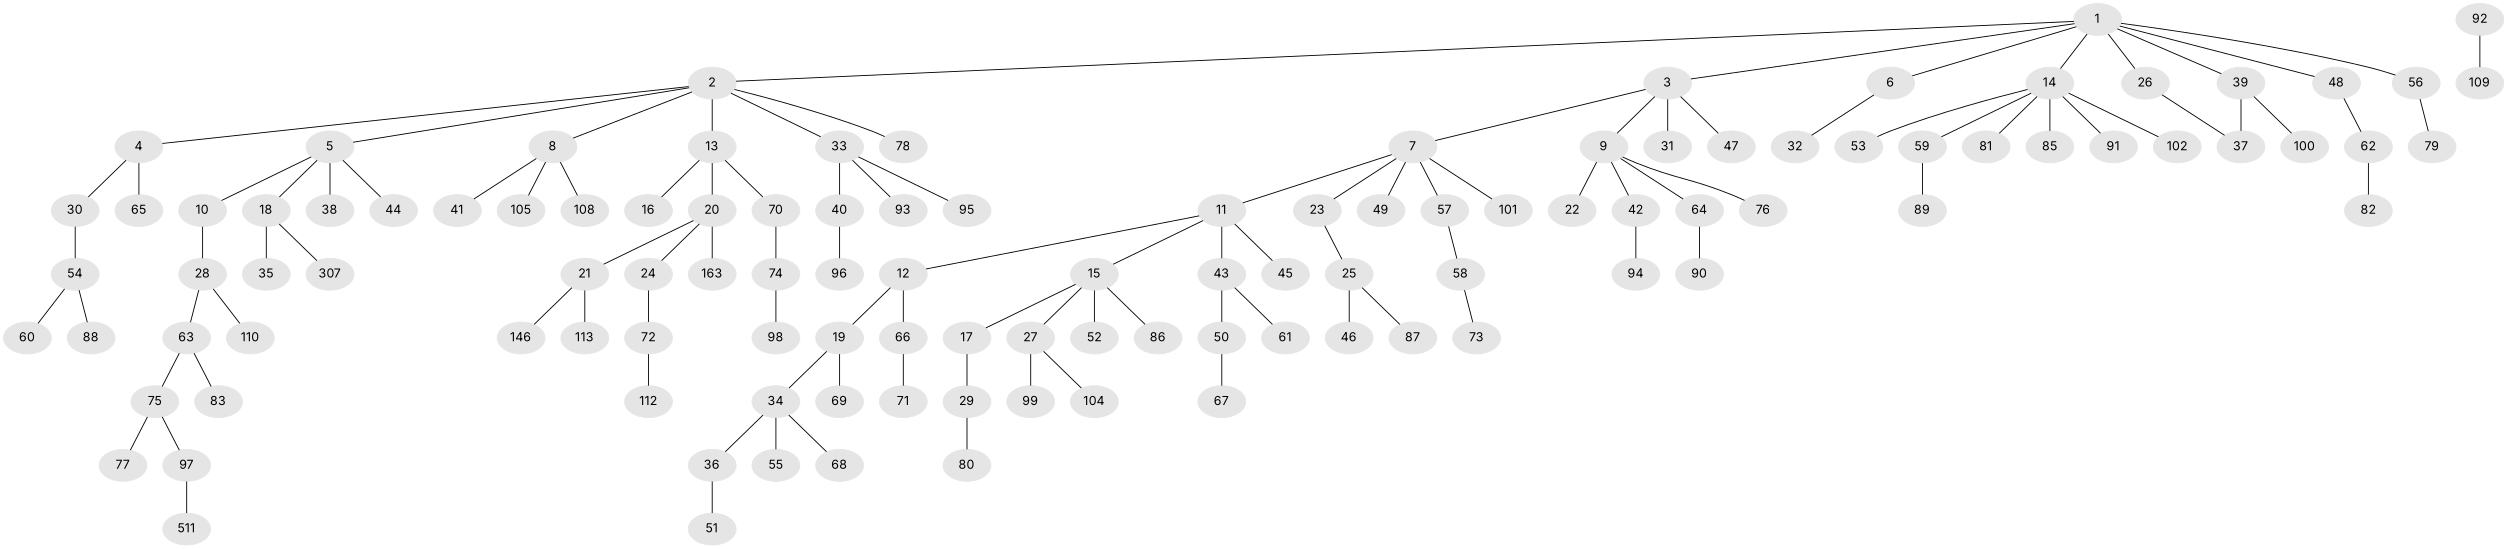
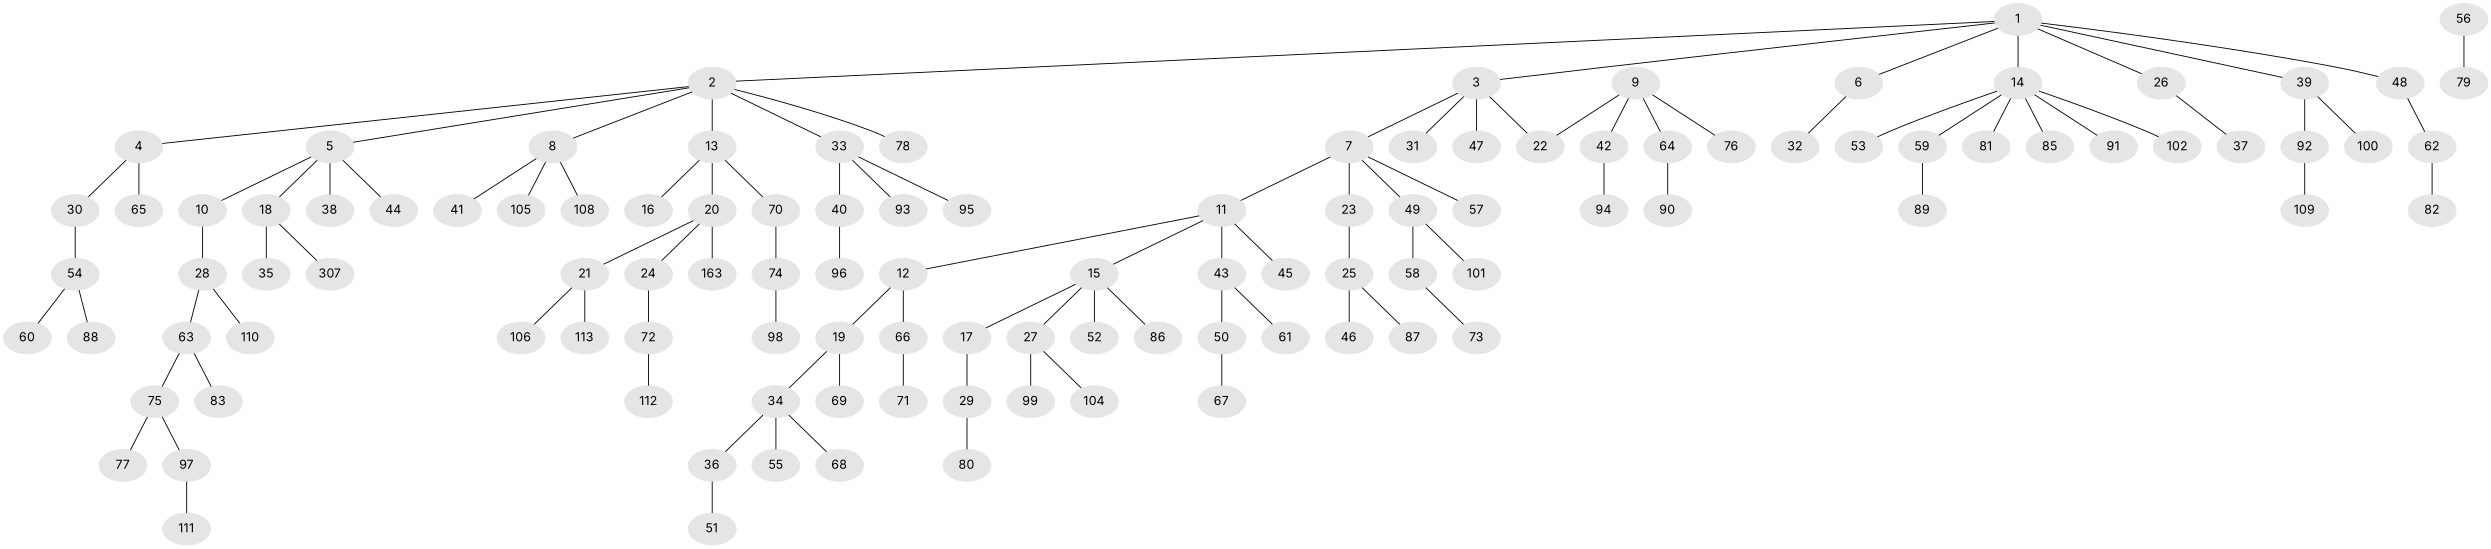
edge "1" -- "56": removed
edge "3" -- "9": now "3" -- "22"
edge "39" -- "37": now "39" -- "92"
edge "7" -- "101": now "49" -- "101"
edge "57" -- "58": now "49" -- "58"
node "146": label "146" -> "106"
node "511": label "511" -> "111"
